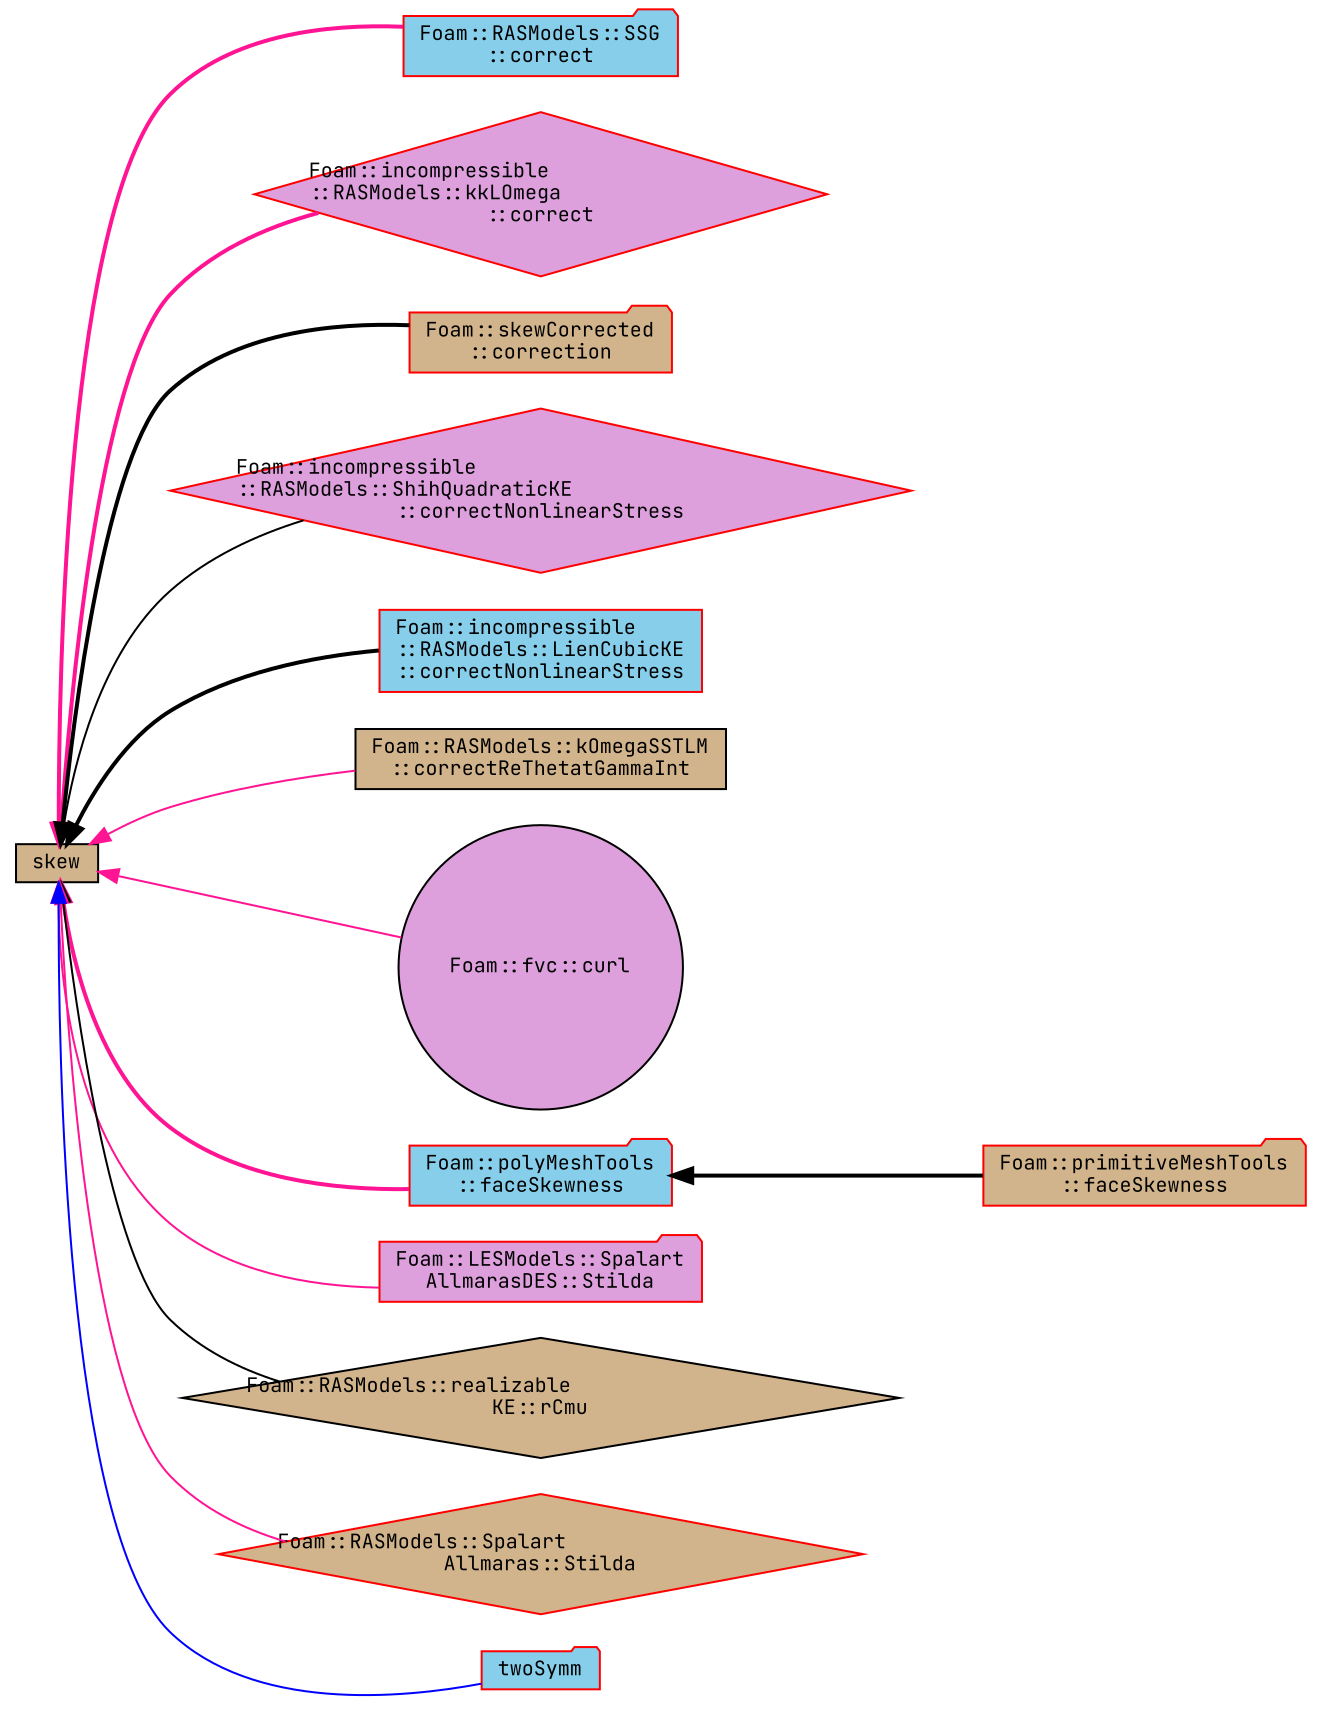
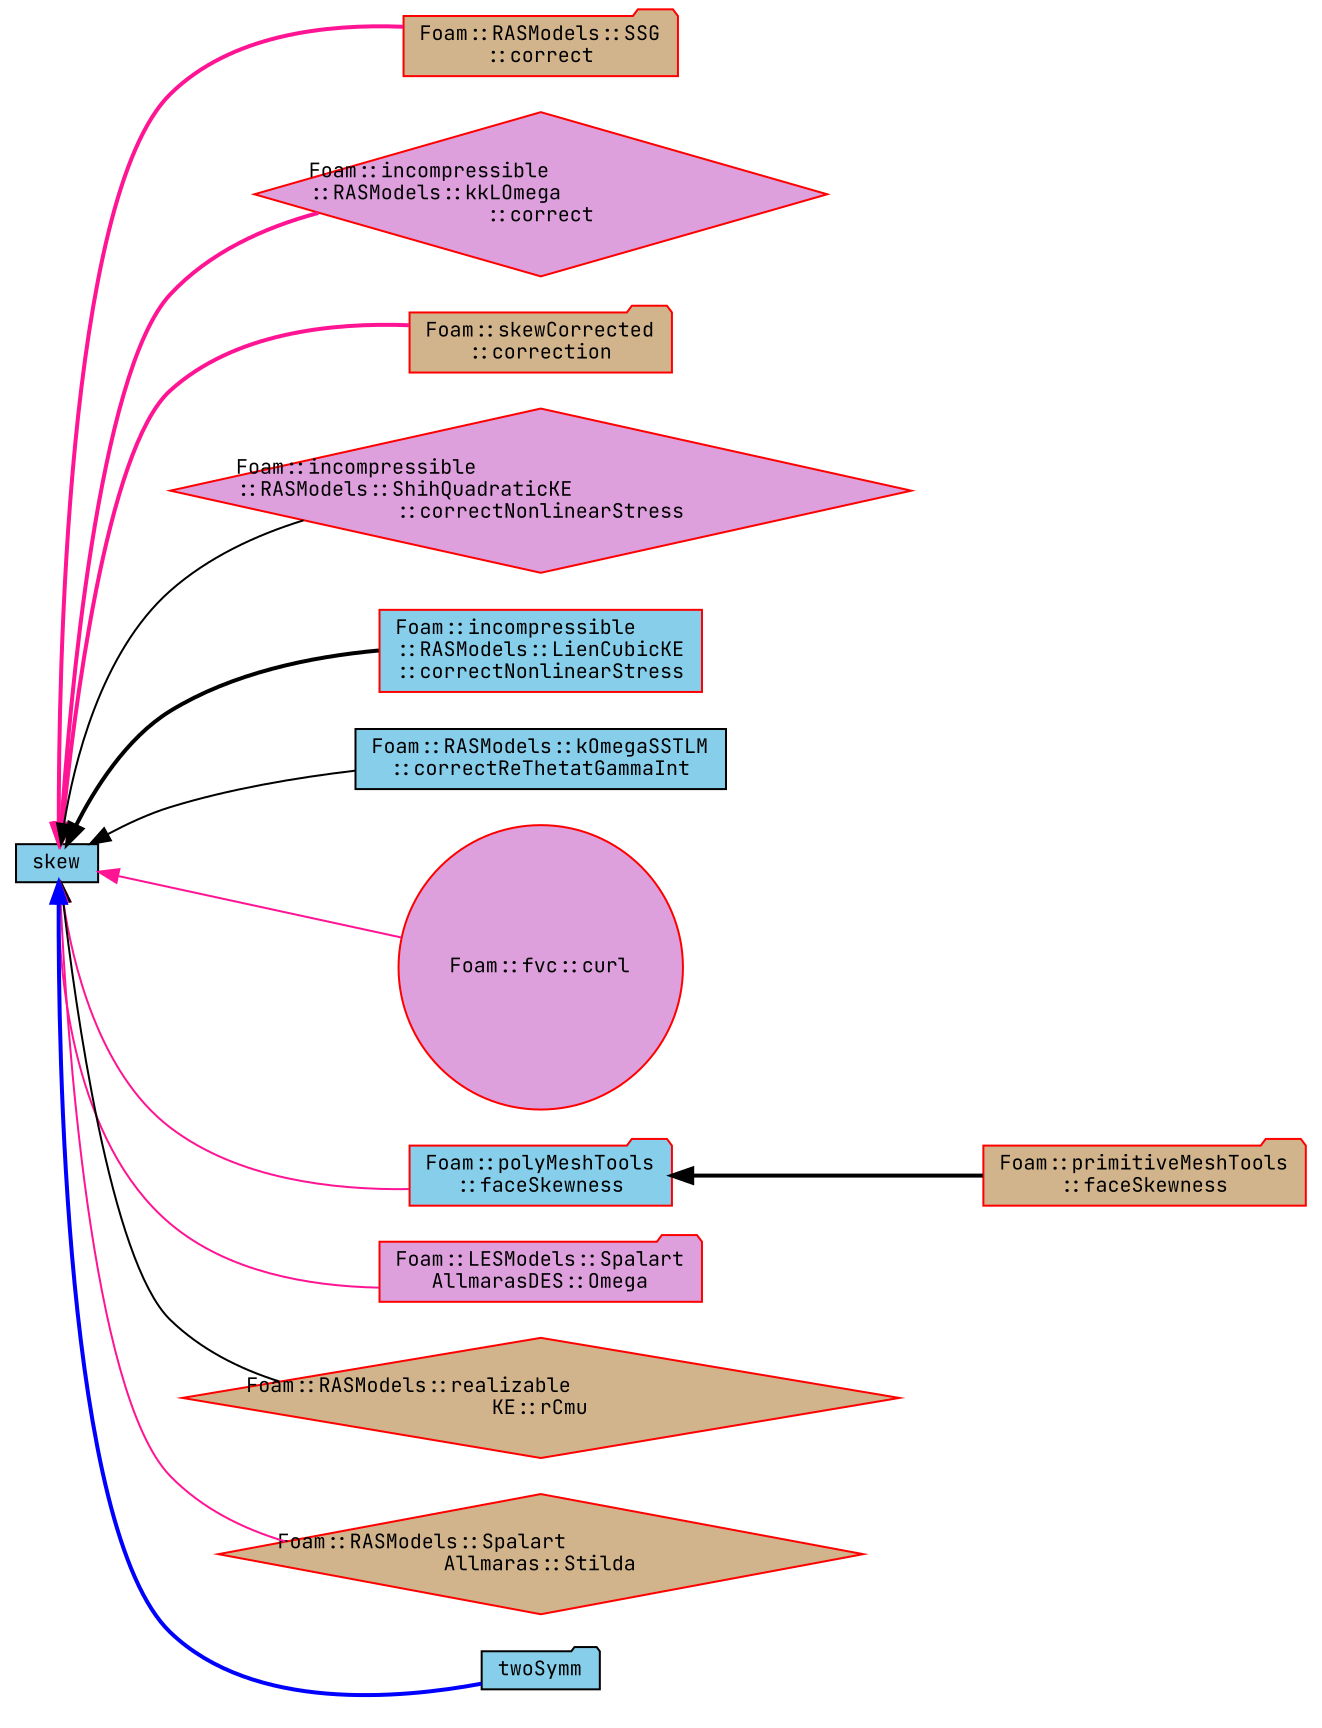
node "Foam::RASModels::SSG ::correct": fillcolor skyblue -> tan
edge "Foam::skewCorrected ::correction" -> "skew": color black -> deeppink
node "Foam::RASModels::kOmegaSSTLM ::correctReThetatGammaInt": fillcolor tan -> skyblue
edge "Foam::RASModels::kOmegaSSTLM ::correctReThetatGammaInt" -> "skew": color deeppink -> black
node "skew": fillcolor tan -> skyblue
node "Foam::fvc::curl": color black -> red
edge "Foam::polyMeshTools ::faceSkewness" -> "skew": style bold -> solid
node "Foam::LESModels::Spalart AllmarasDES::Stilda": label "Foam::LESModels::Spalart AllmarasDES::Stilda" -> "Foam::LESModels::Spalart AllmarasDES::Omega"
node "Foam::RASModels::realizable KE::rCmu": color black -> red
edge "twoSymm" -> "skew": style solid -> bold
node "twoSymm": color red -> black
